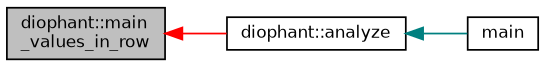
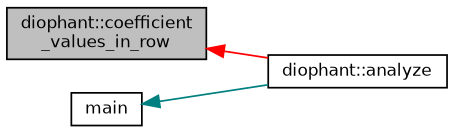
node "diophant::main _values_in_row": label "diophant::main _values_in_row" -> "diophant::coefficient _values_in_row"
edge "main" -> "diophant::analyze": reversed
